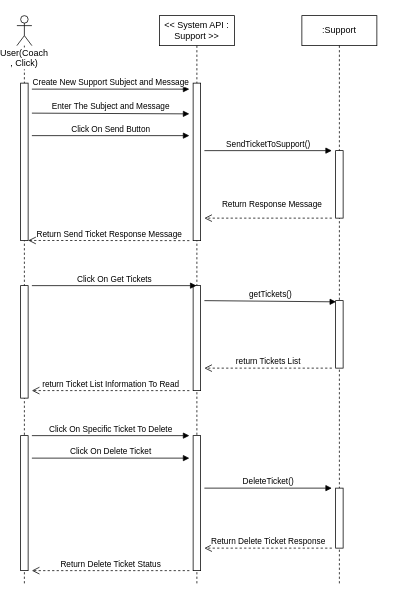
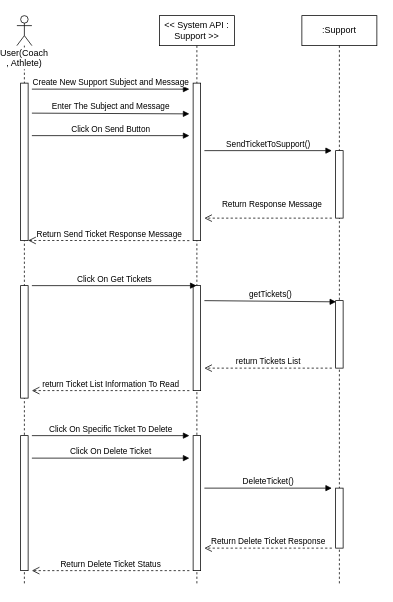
node "User(Coach , Click)": label "User(Coach , Click)" -> "User(Coach , Athlete)"
